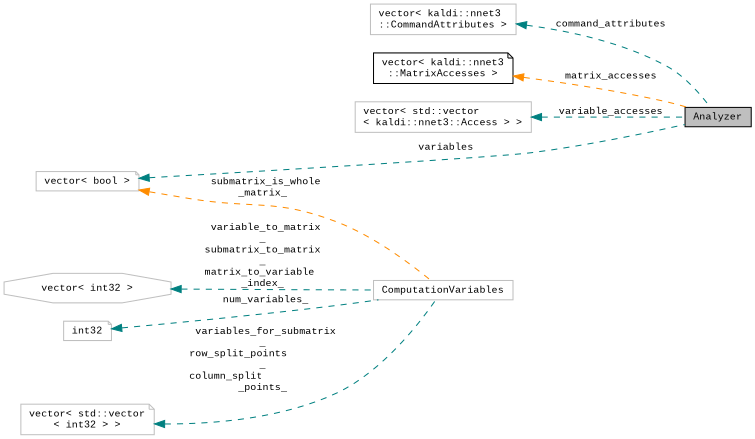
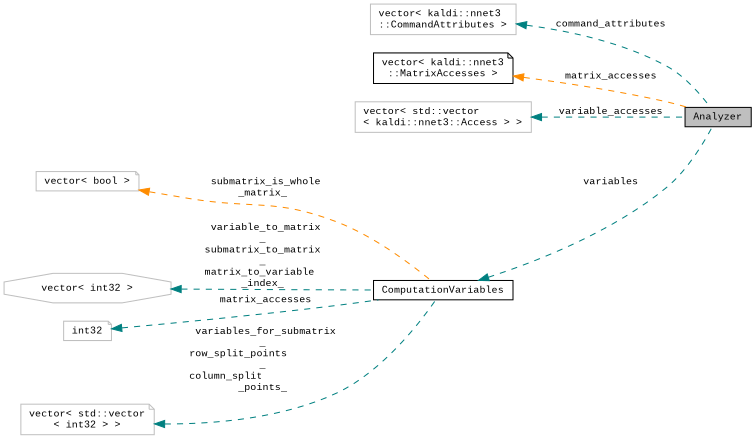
edge "Analyzer" -> "vector< bool >": now "Analyzer" -> "ComputationVariables"
node "ComputationVariables": color grey75 -> black
edge "ComputationVariables" -> "int32": label " num_variables_" -> " matrix_accesses"
